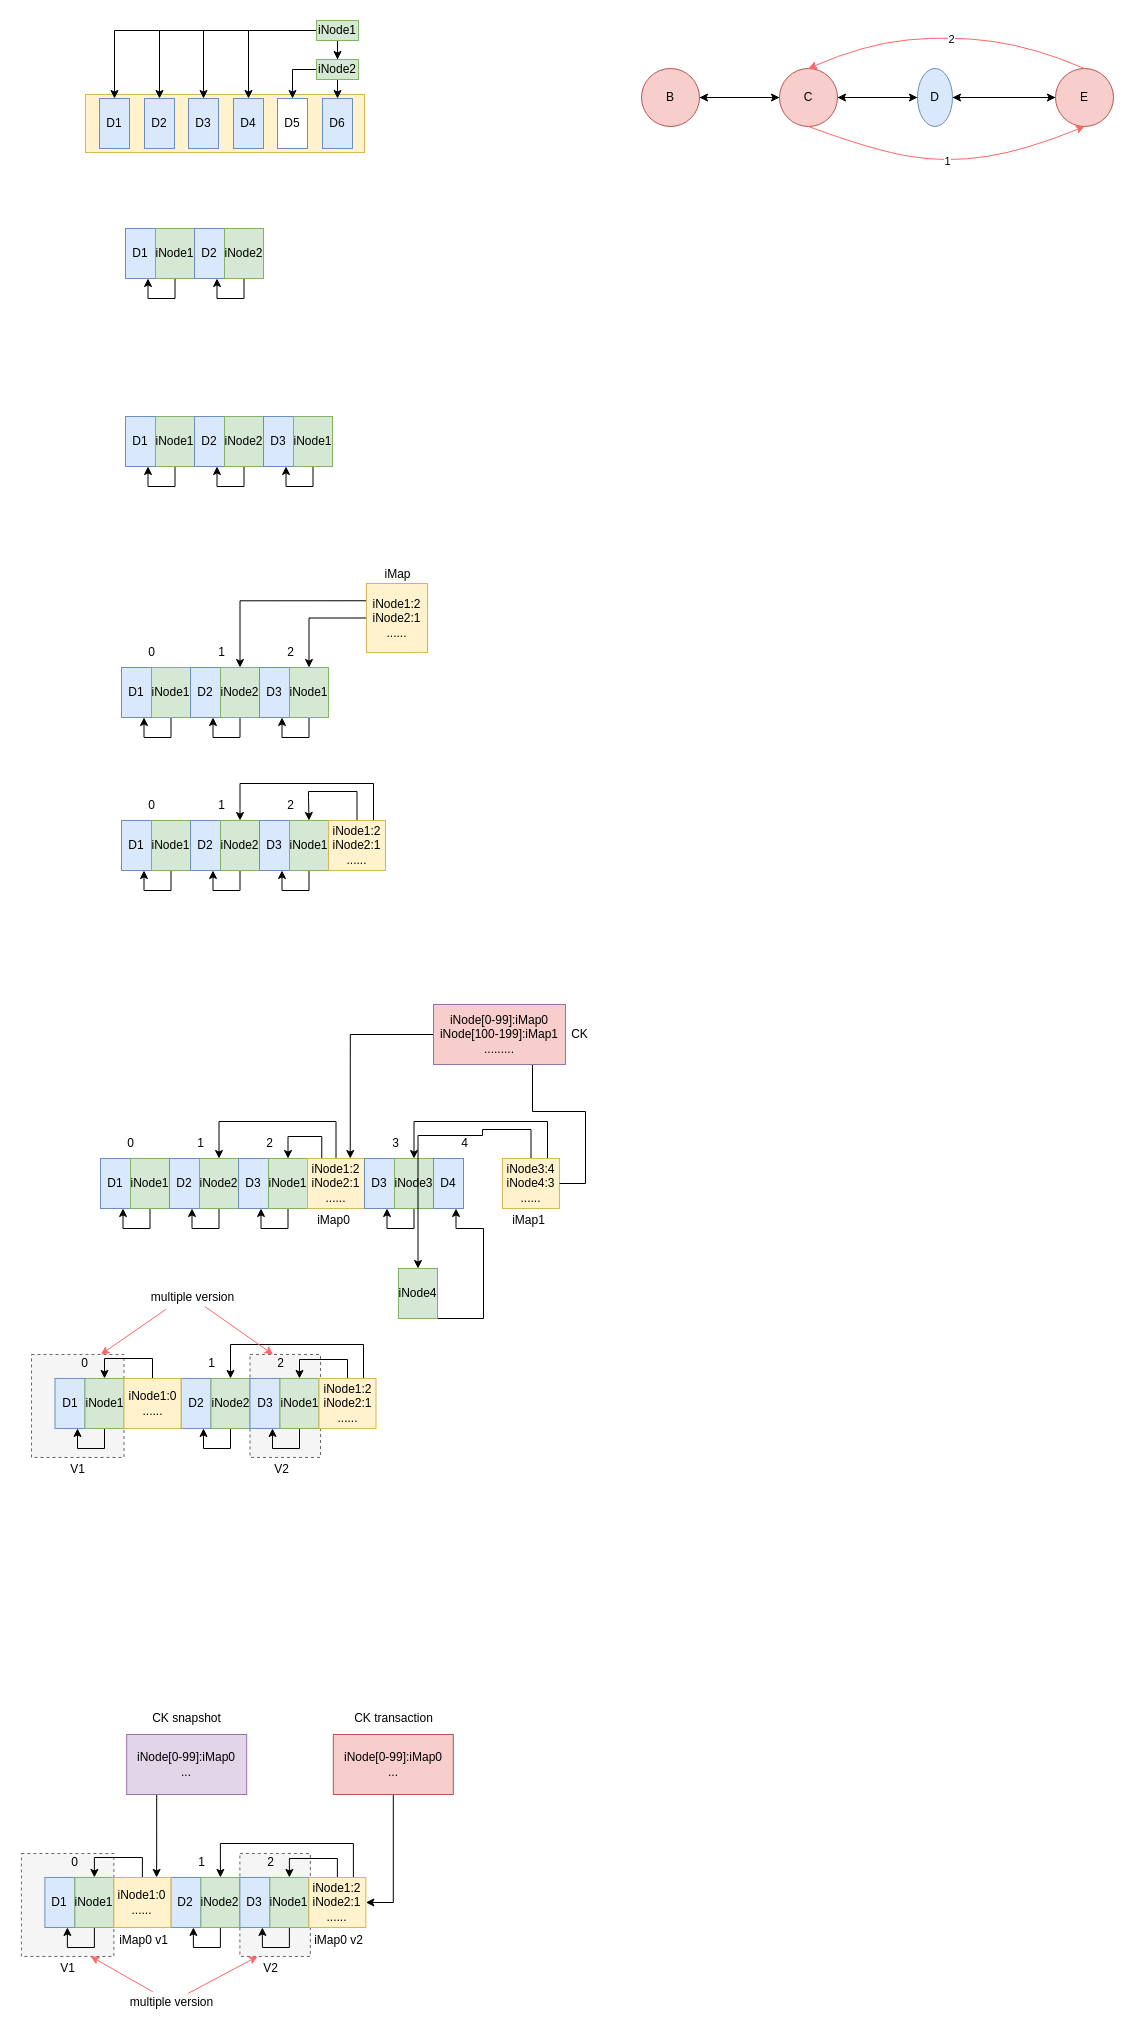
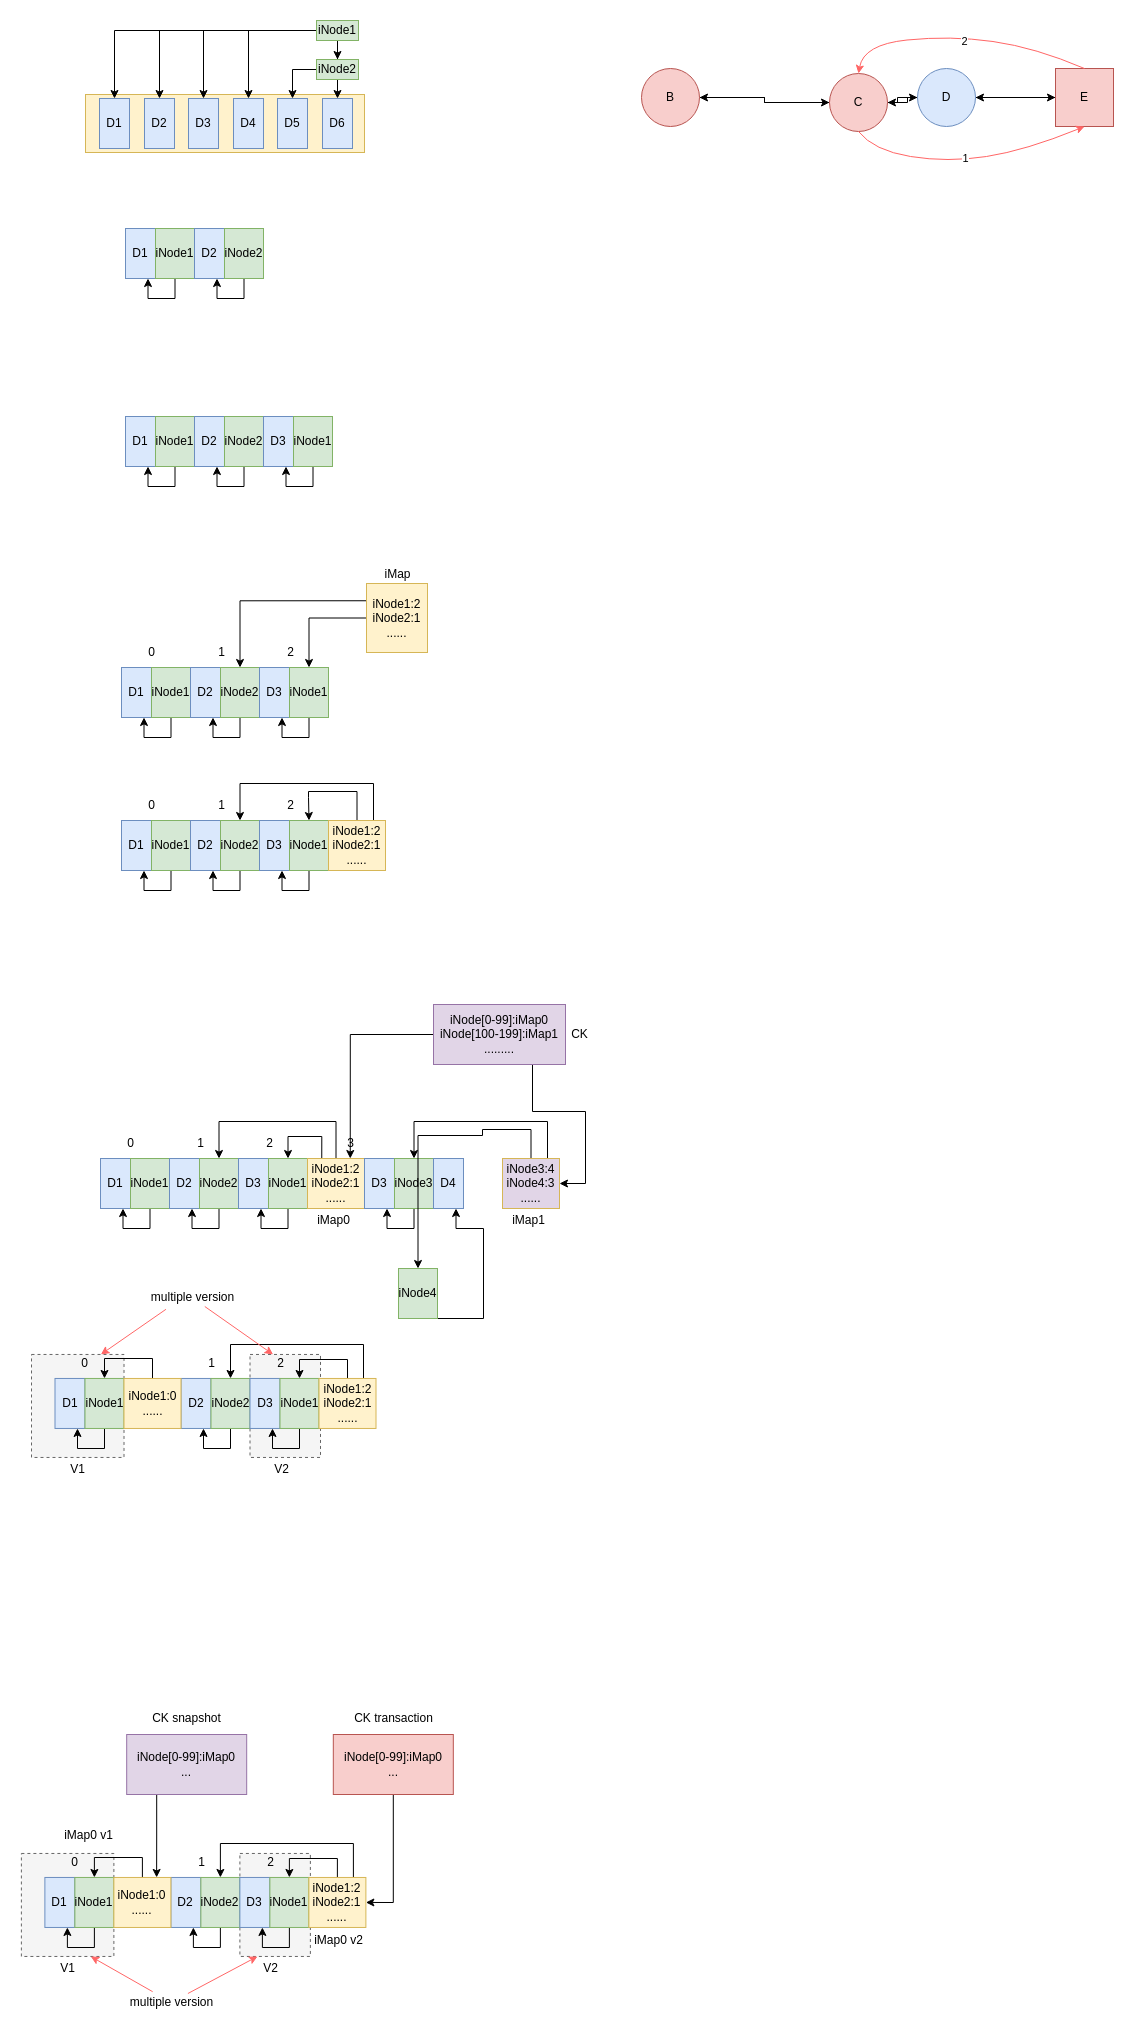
node "C": moved (809, 98) -> (859, 103)
node "D": size 35x58 -> 58x58
node "E": shape ellipse -> rectangle
node "D5": fillcolor #ffffff -> #dae8fc
node "iNode[0-99]:iMap0 iNode[100-199]:iMap1 .........": fillcolor #f8cecc -> #e1d5e7
node "3": moved (395, 1144) -> (350, 1144)
node "4": removed
node "iNode3:4 iNode4:3 ......": fillcolor #fff2cc -> #e1d5e7
edge "iNode[0-99]:iMap0 iNode[100-199]:iMap1 ........." -- "iNode3:4 iNode4:3 ......": arrowhead none -> classic
node "iMap0 v1": moved (143, 1941) -> (88, 1836)
